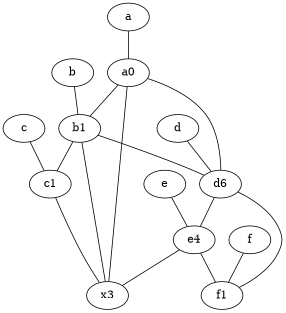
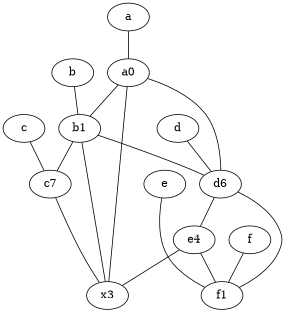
node "c1": label "c1" -> "c7"
edge "e" -- "e4": now "e" -- "f1"
